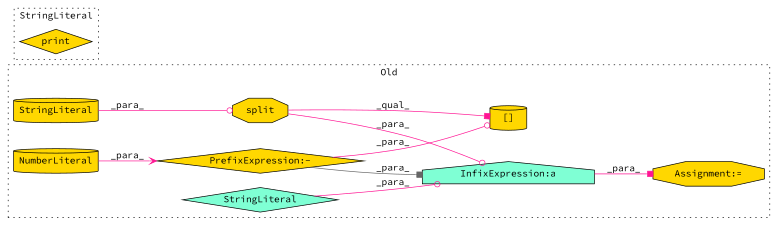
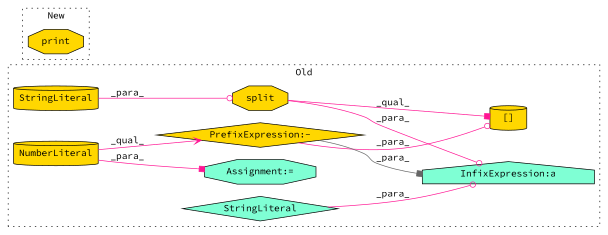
cluster "StringLiteral": label "StringLiteral" -> "New"
node "print": shape diamond -> octagon
edge "NumberLiteral" -> "PrefixExpression:-": label "_para_" -> "_qual_"
edge "InfixExpression:a" -> "Assignment:=": now "NumberLiteral" -> "Assignment:="
node "Assignment:=": fillcolor gold -> aquamarine
